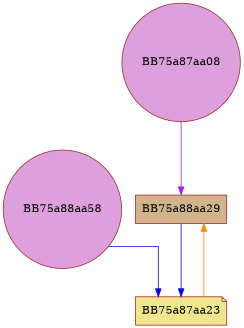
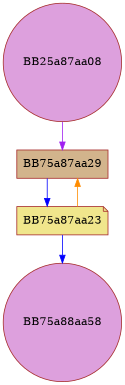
node "BB75a87aa08": label "BB75a87aa08" -> "BB25a87aa08"
node "BB75a88aa29": label "BB75a88aa29" -> "BB75a87aa29"
edge "BB75a88aa58" -> "BB75a87aa23": reversed
